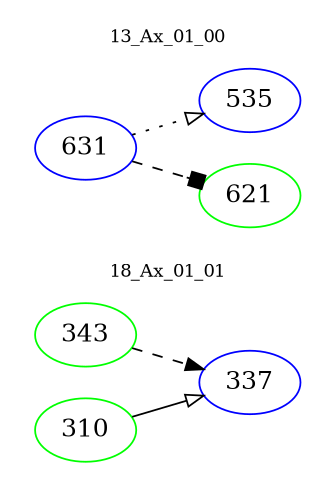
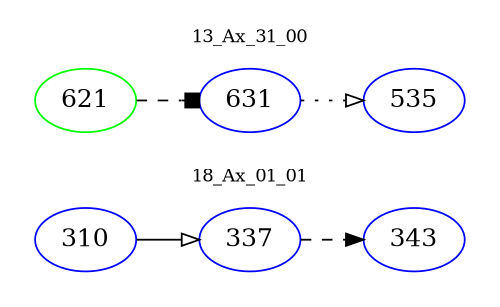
cluster "13_Ax_01_00": label "13_Ax_01_00" -> "13_Ax_31_00"
edge "631" -> "621": reversed
node "343": color green -> blue
edge "343" -> "337": reversed
node "310": color green -> blue
